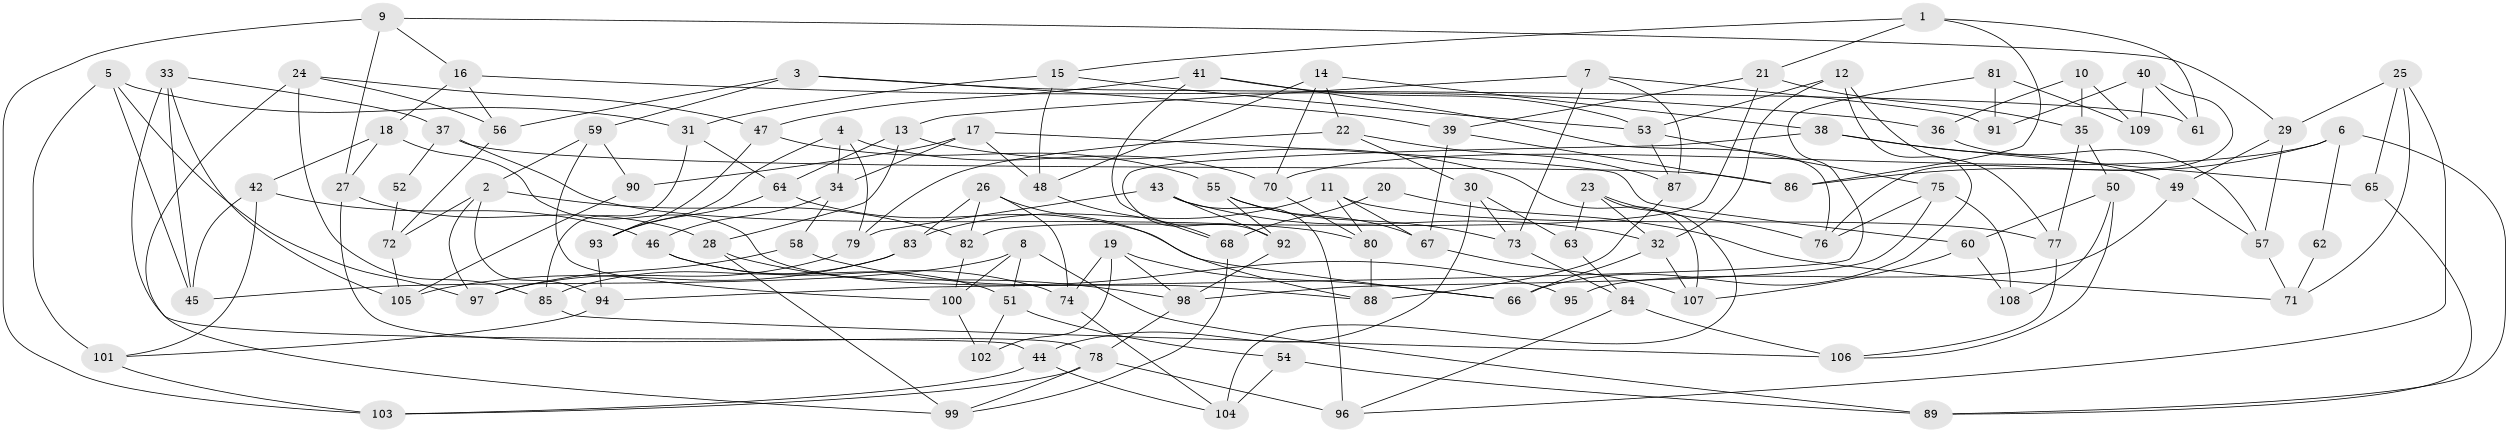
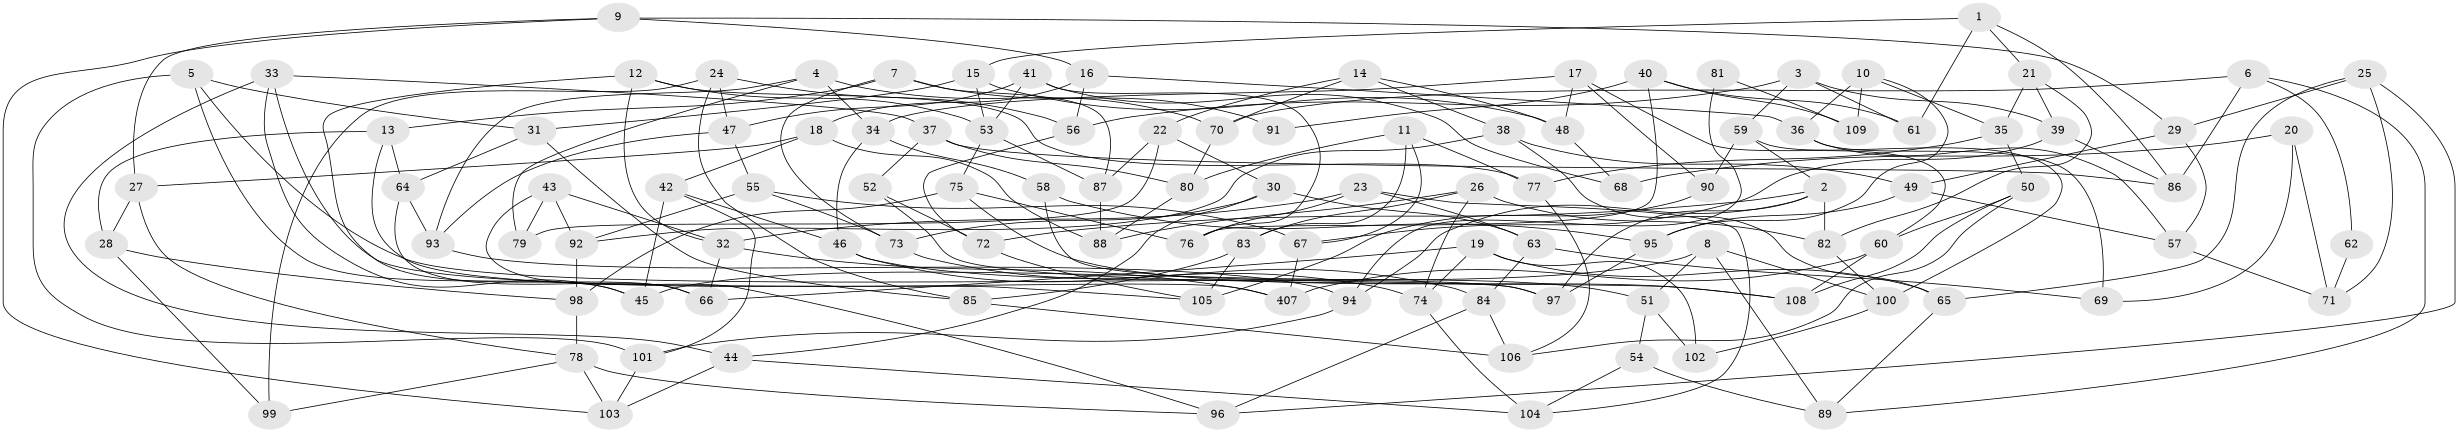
edge "81" -- "91": removed
edge "10" -- "95": added
edge "19" -- "98": now "19" -- "65"
edge "79" -- "97": now "95" -- "97"
edge "52" -- "108": added
node "107": label "107" -> "407"
node "69": added
edge "68" -- "99": removed
